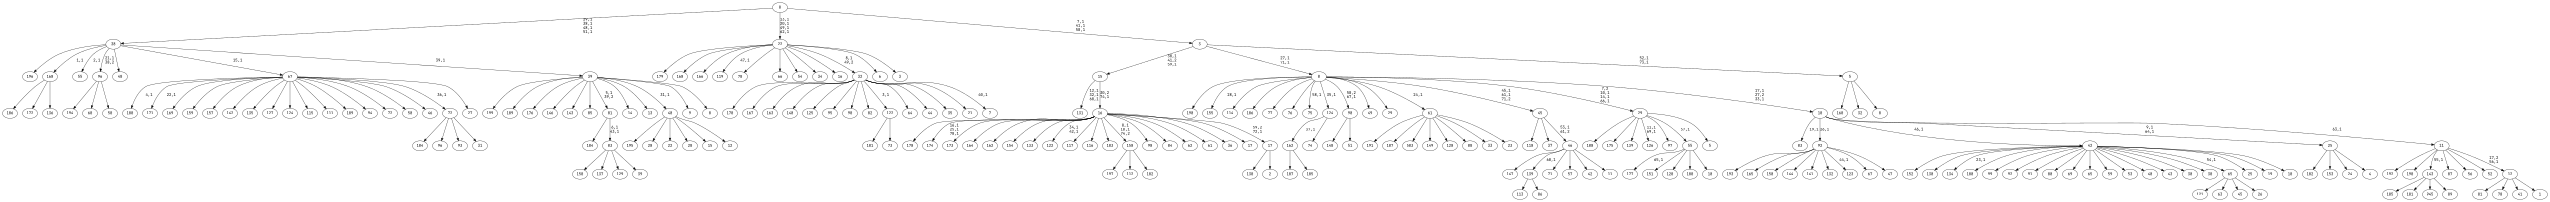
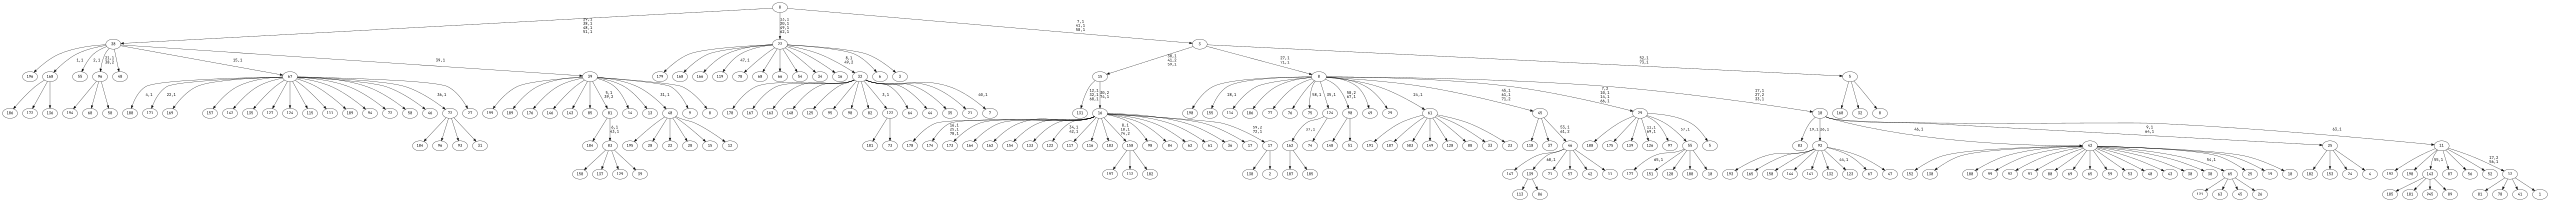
node "68": added
node "159": removed
node "134": removed
